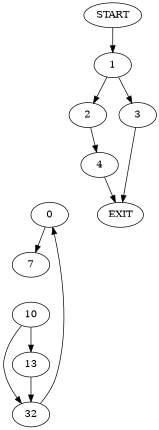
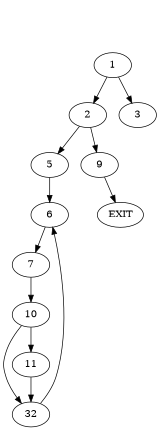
node "START": removed
edge "3" -> "EXIT": removed
node "5": added
node "4": label "4" -> "9"
node "0": label "0" -> "6"
edge "7" -> "10": added
node "13": label "13" -> "11"
